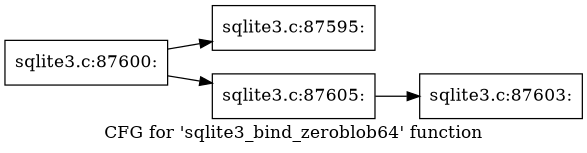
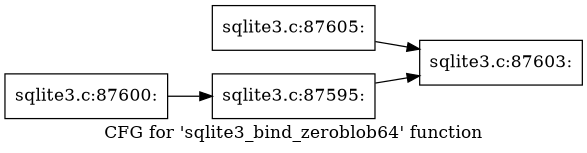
edge "sqlite3.c:87600:" -> "sqlite3.c:87605:": removed
edge "sqlite3.c:87595:" -> "sqlite3.c:87603:": added
